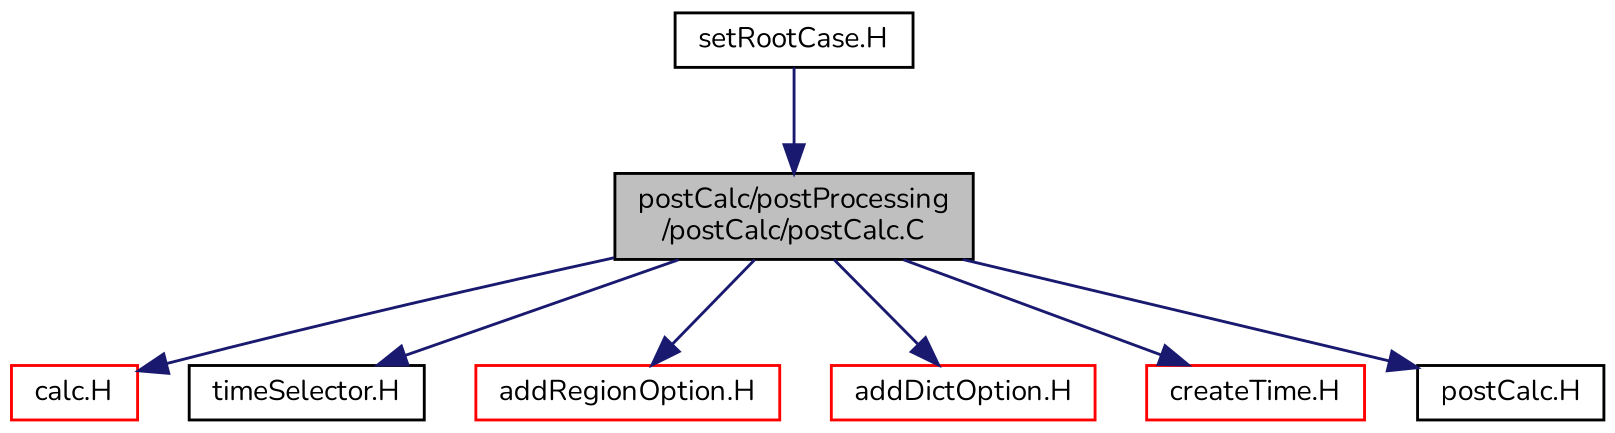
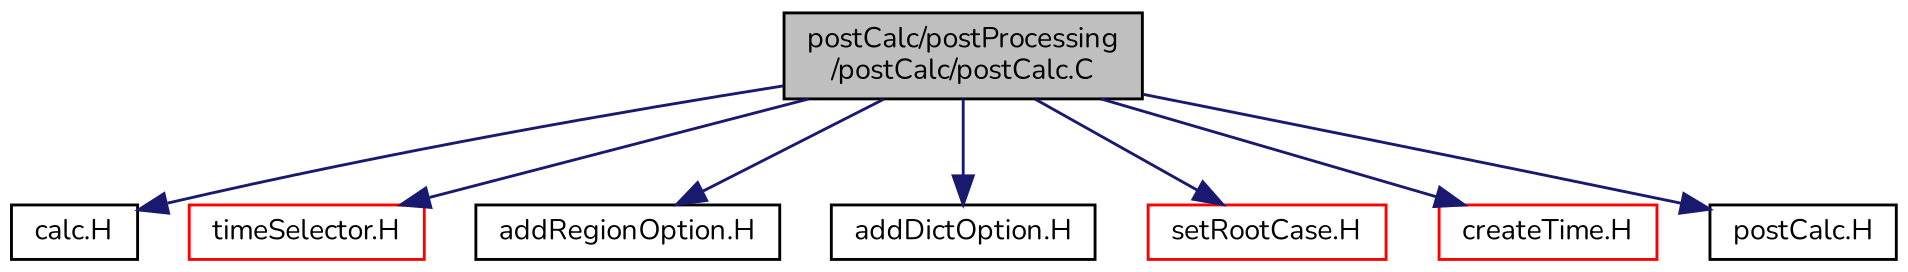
node "setRootCase.H": color black -> red
edge "setRootCase.H" -> "postCalc/postProcessing /postCalc/postCalc.C": reversed
node "calc.H": color red -> black
node "timeSelector.H": color black -> red
node "addRegionOption.H": color red -> black
node "addDictOption.H": color red -> black
